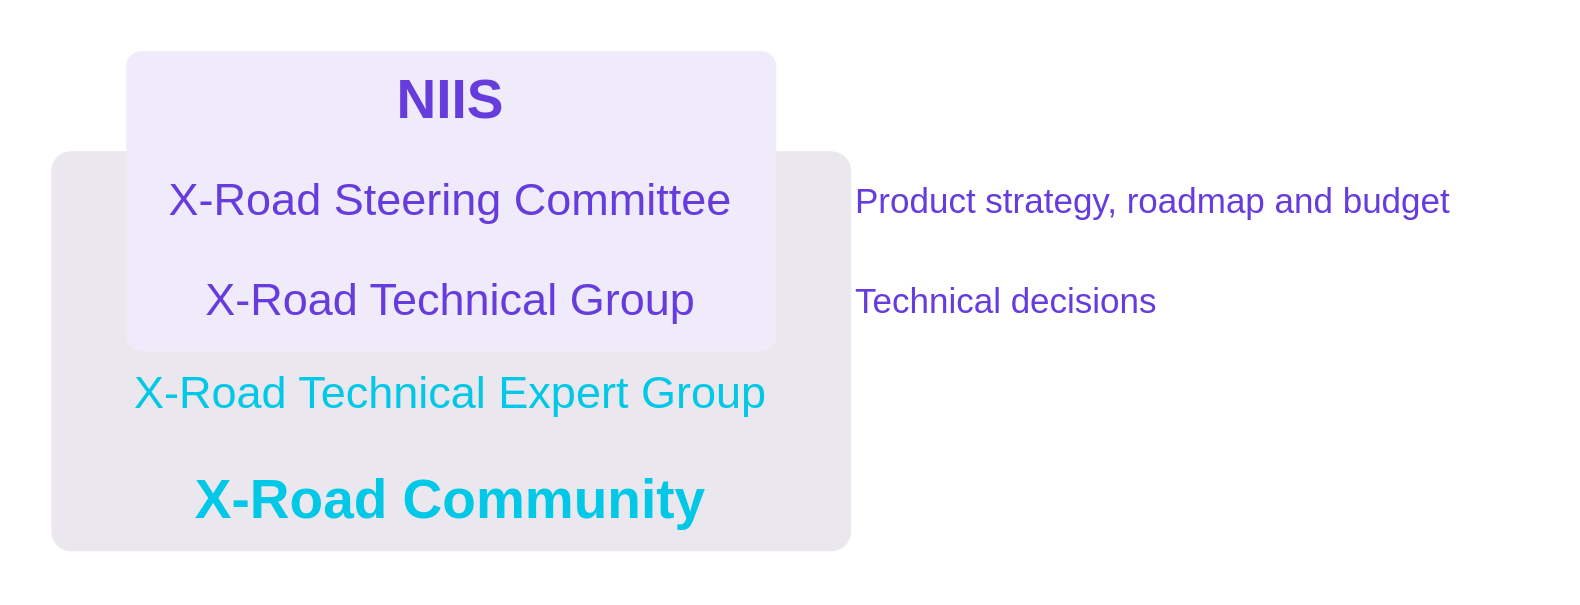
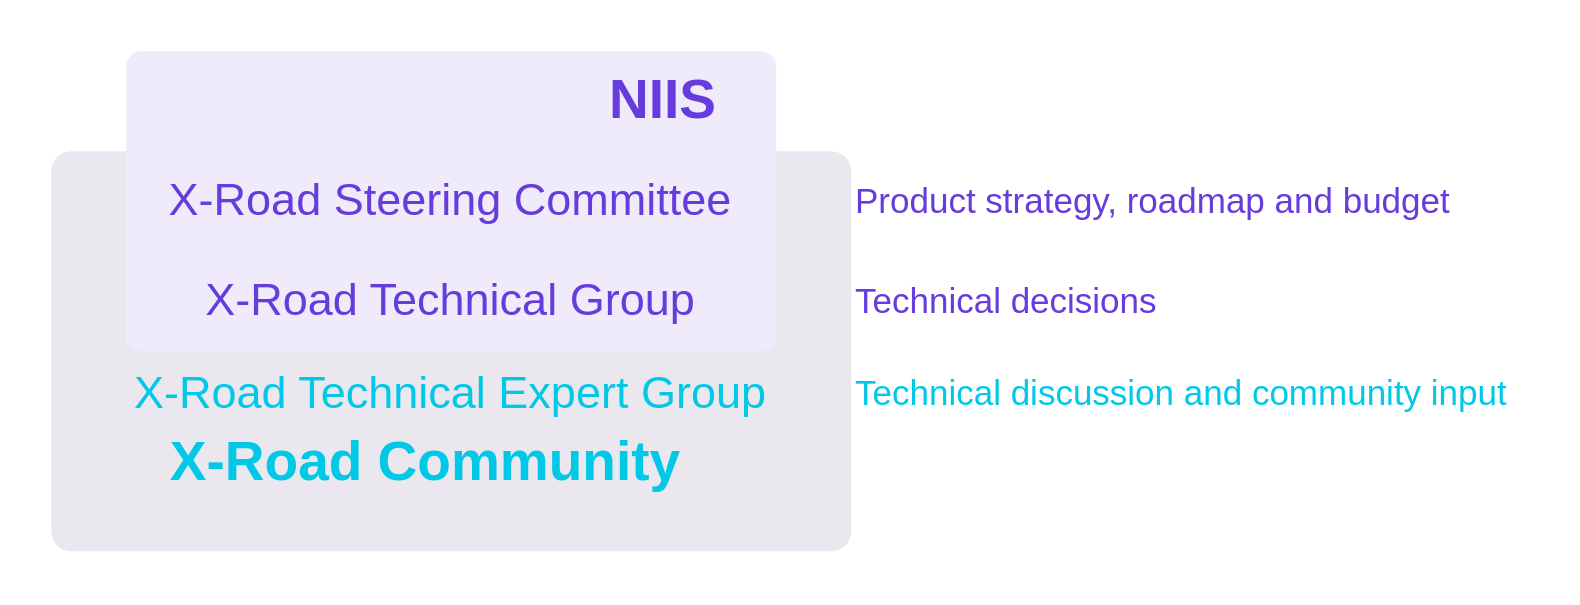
node "NIIS": moved (451, 101) -> (664, 101)
node "Technical discussion and community input": added
node "X-Road Community": moved (451, 501) -> (426, 464)
